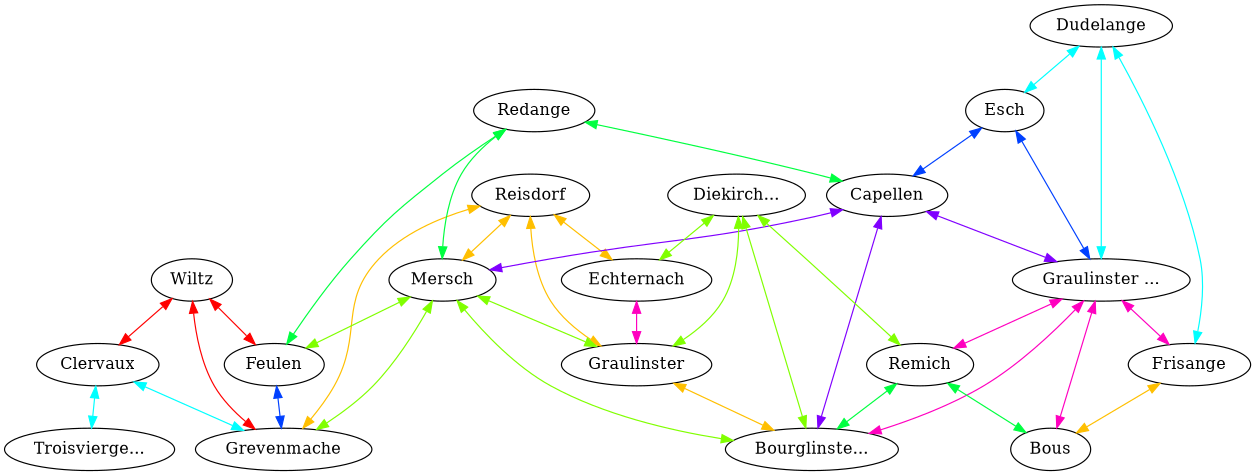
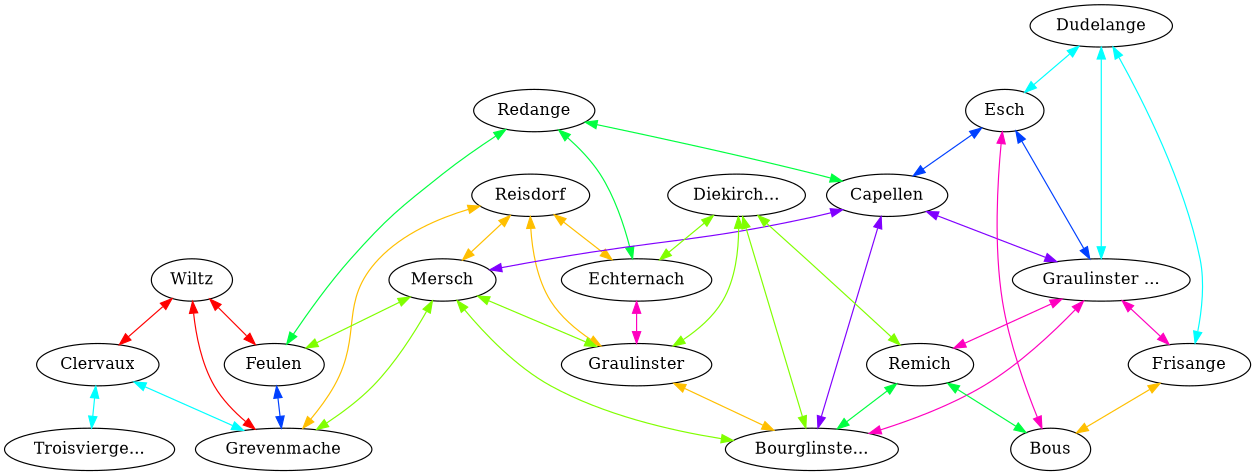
edge "Redange" -- "Mersch": now "Redange" -- "Echternach"
edge "Graulinster ..." -- "Bous": now "Esch" -- "Bous"
